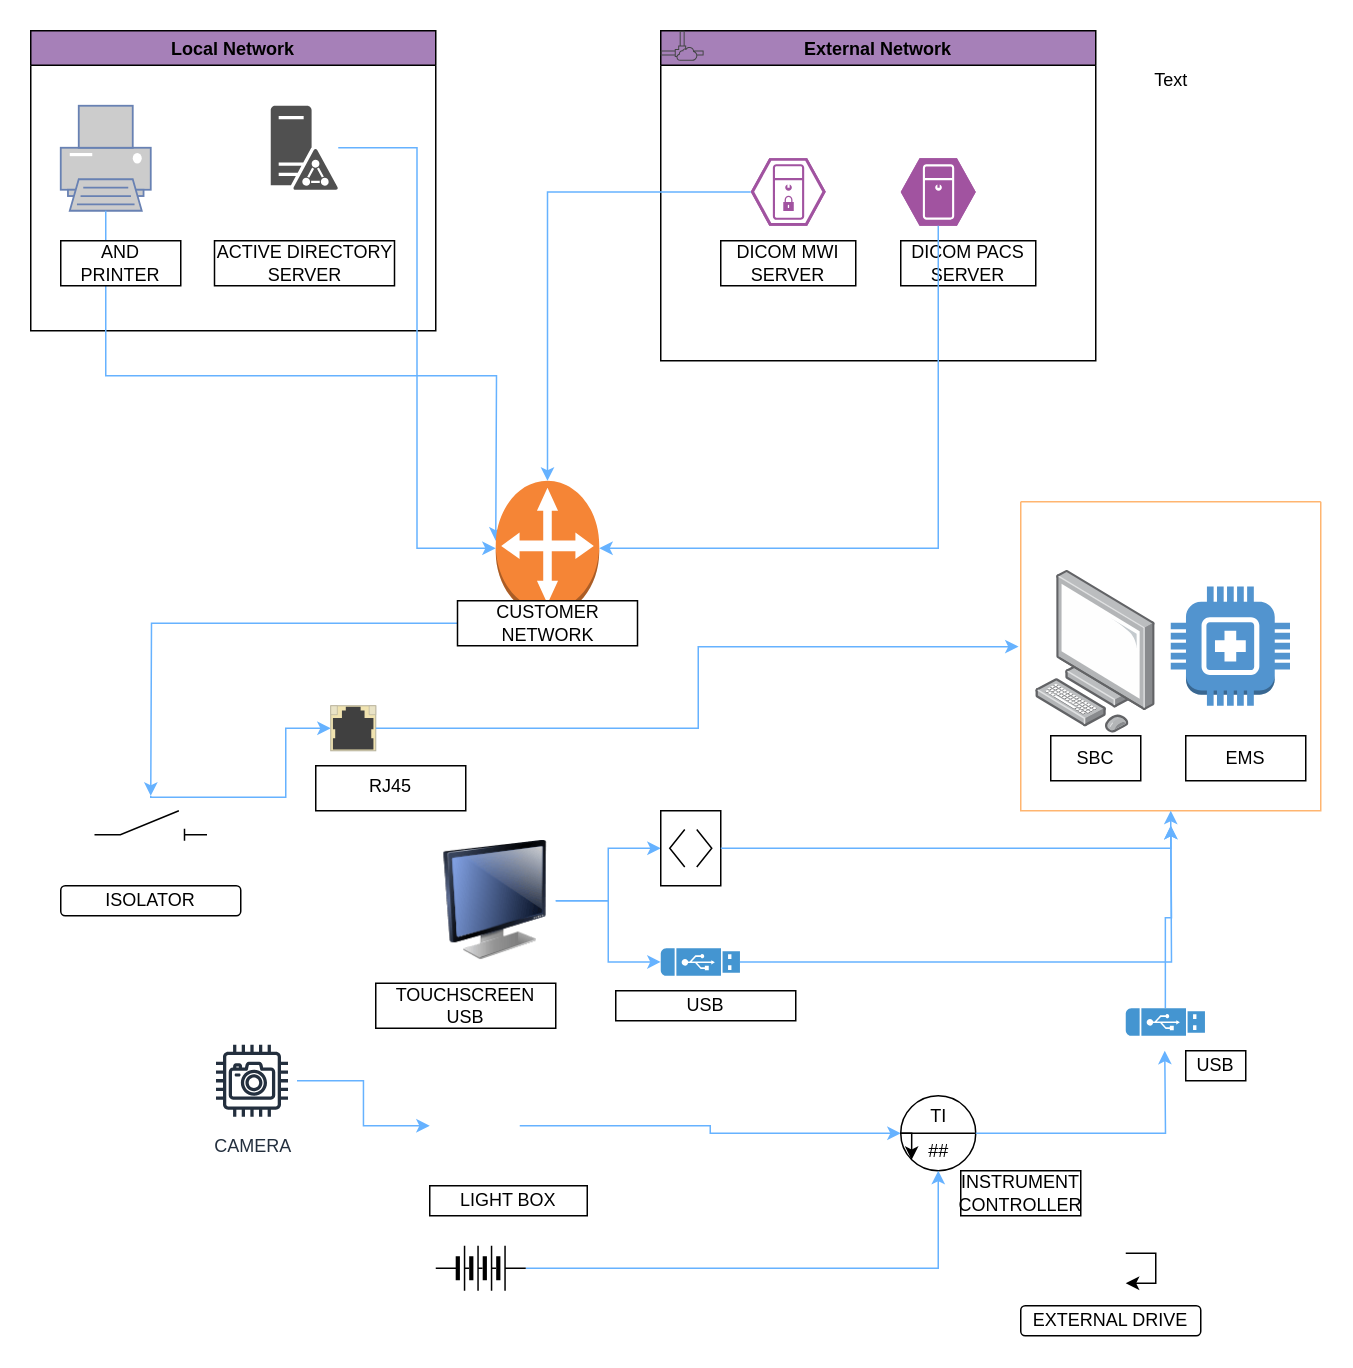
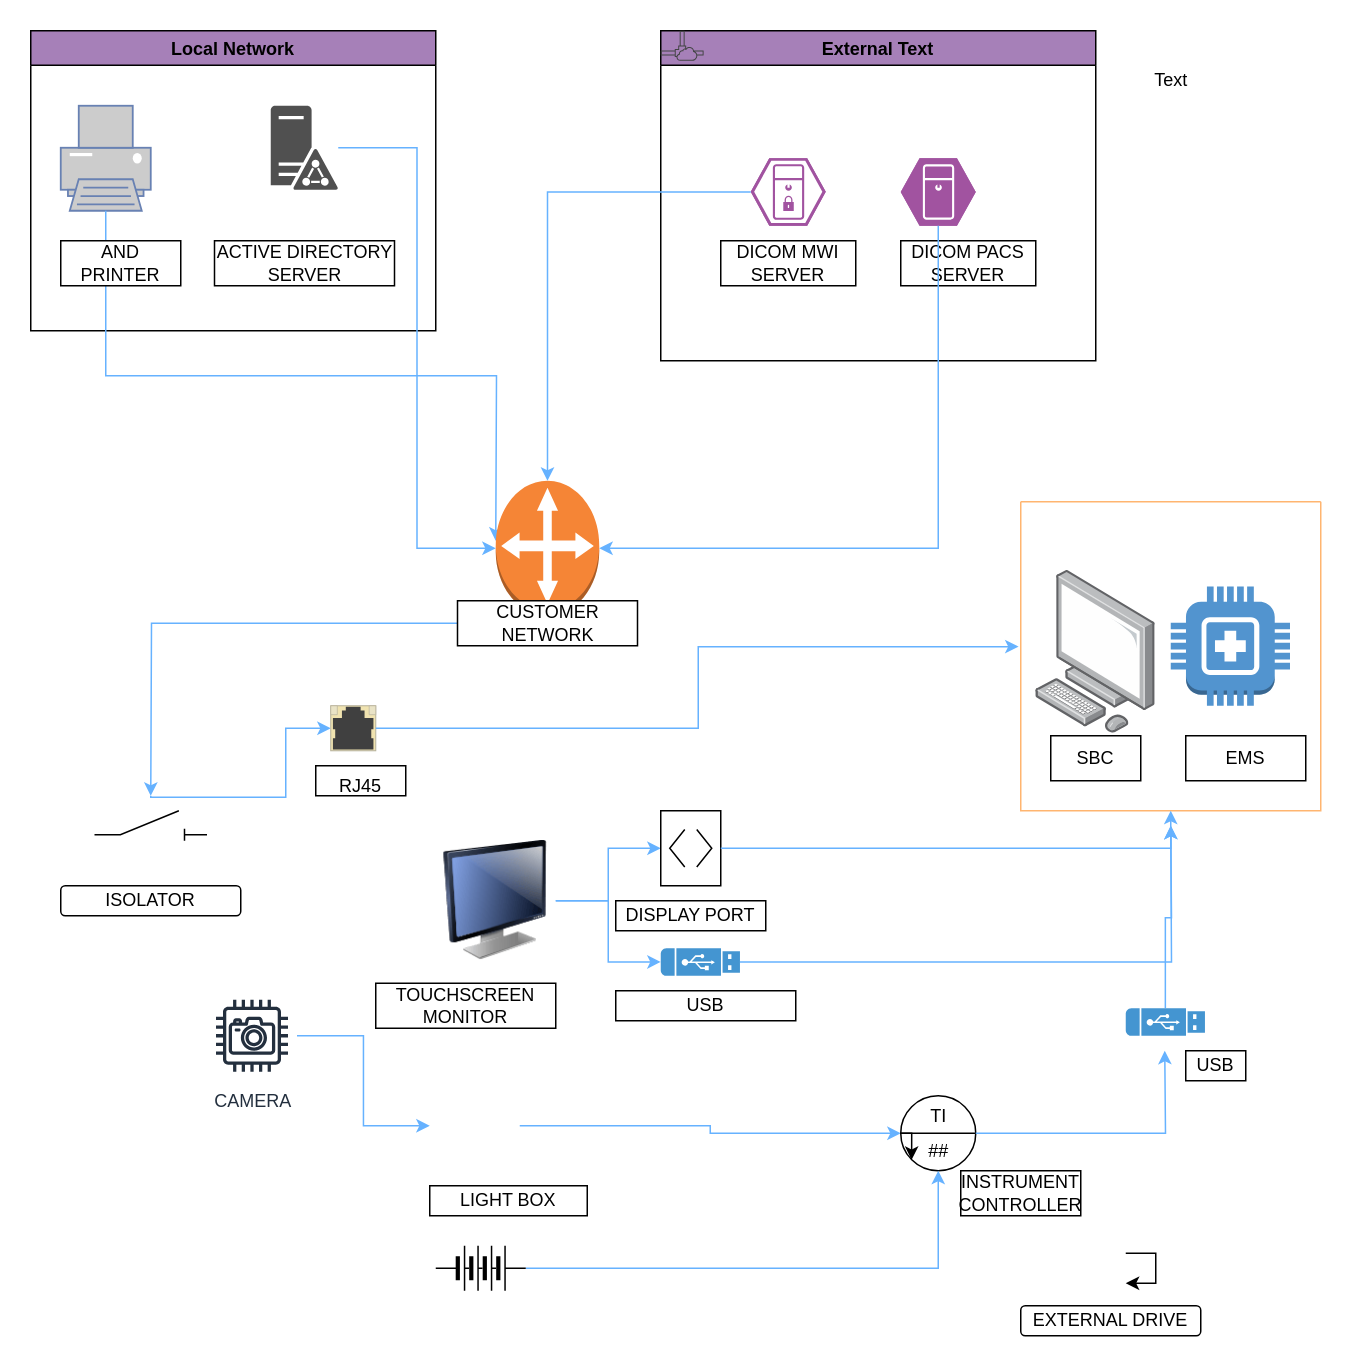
node "External Network": label "External Network" -> "External Text"
node "RJ45": size 150x45 -> 90x30
node "DISPLAY PORT": added
node "TOUCHSCREEN USB": label "TOUCHSCREEN USB" -> "TOUCHSCREEN MONITOR"
node "CAMERA": moved (252, 1081) -> (252, 1036)
